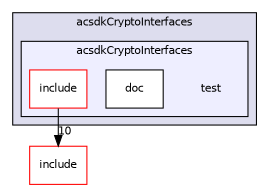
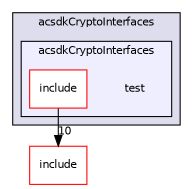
node "doc": removed
